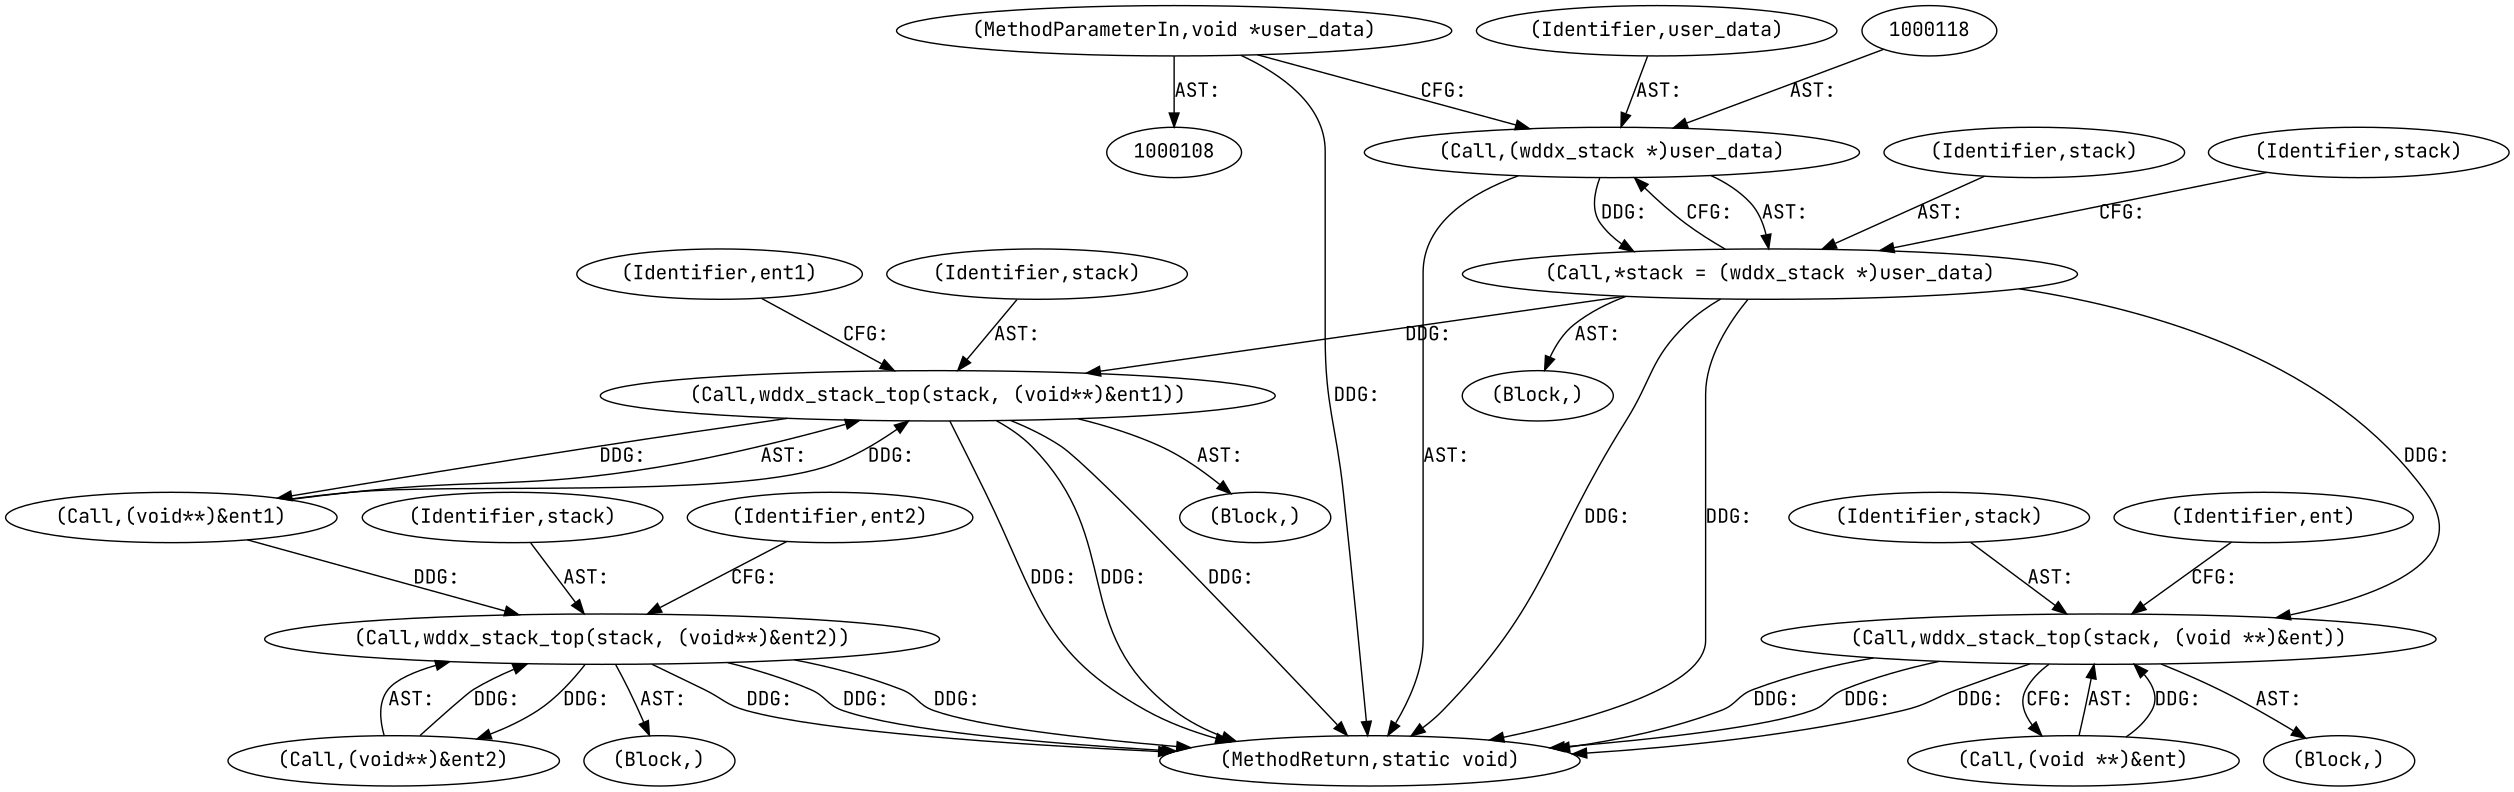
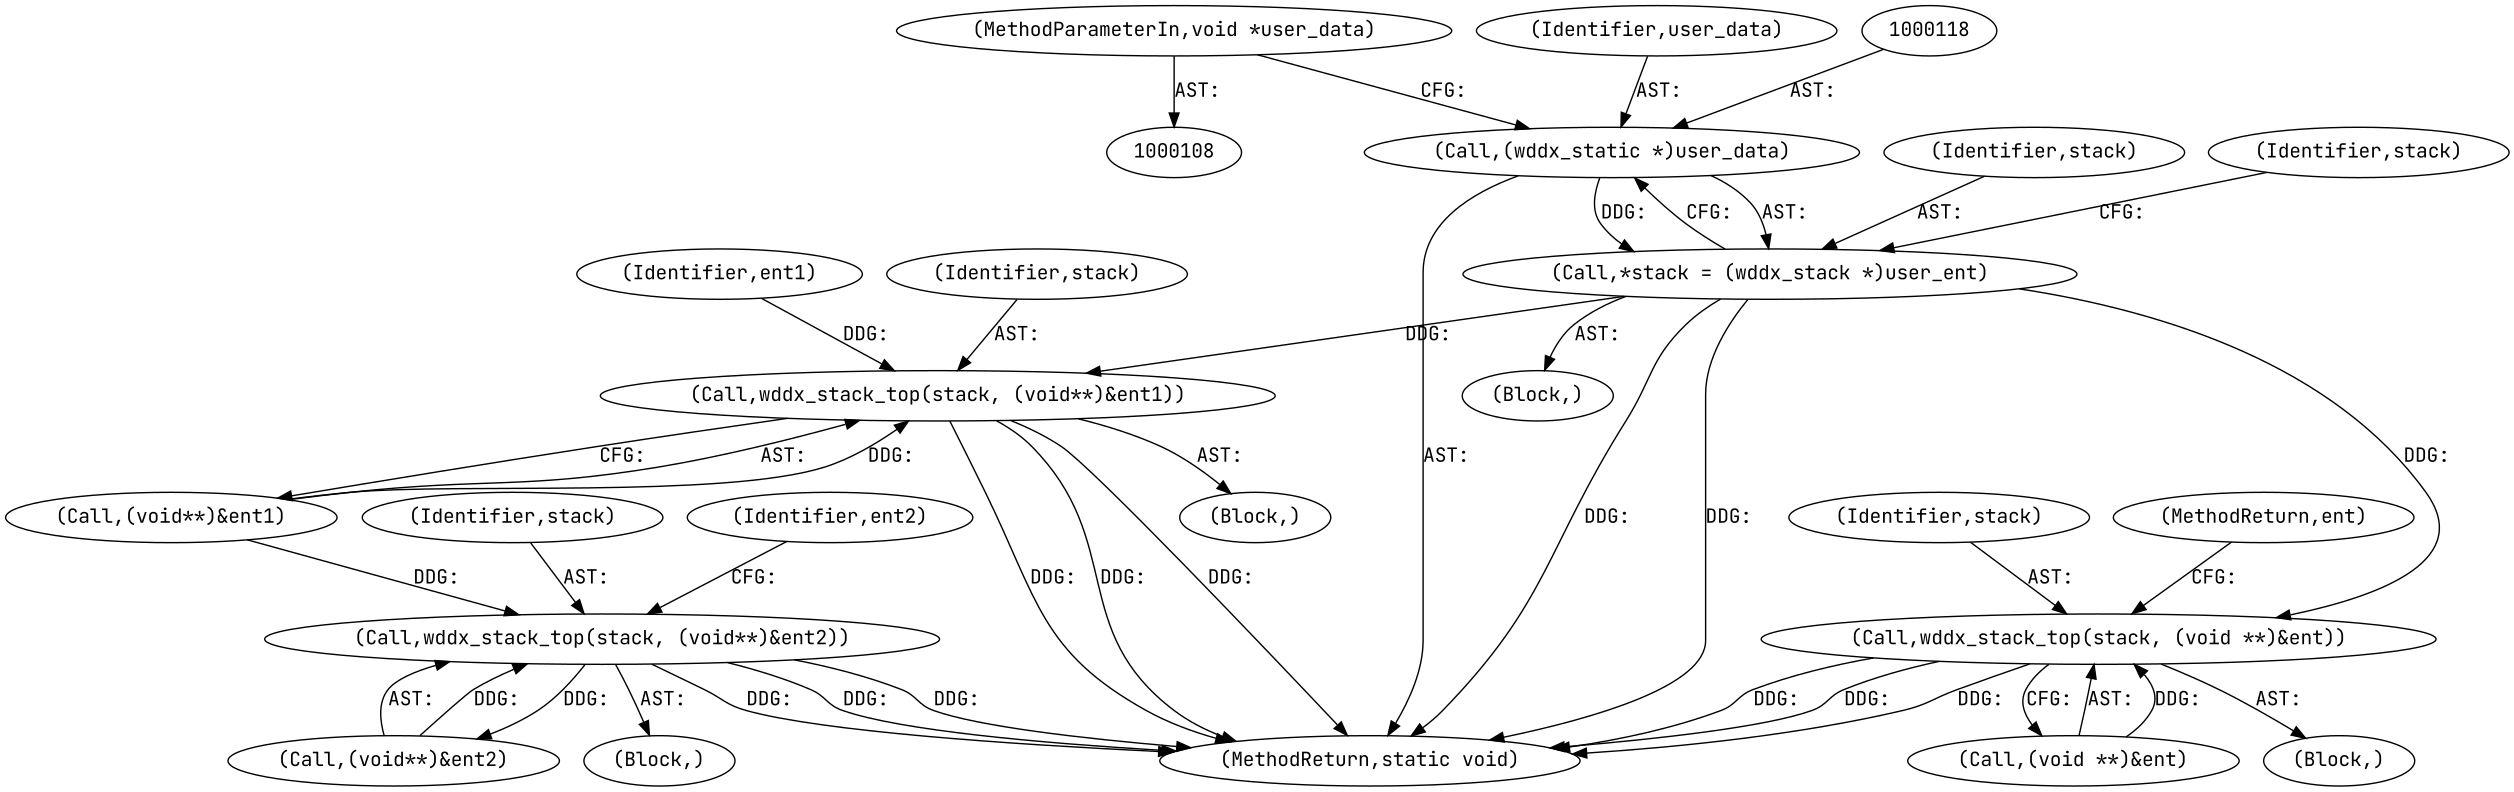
node "(Call,(wddx_stack *)user_data)": label "(Call,(wddx_stack *)user_data)" -> "(Call,(wddx_static *)user_data)"
node "(Call,*stack = (wddx_stack *)user_data)": label "(Call,*stack = (wddx_stack *)user_data)" -> "(Call,*stack = (wddx_stack *)user_ent)"
edge "(Identifier,ent1)" -> "(Call,wddx_stack_top(stack, (void**)&ent1))": label "CFG: " -> "DDG: "
edge "(MethodParameterIn,void *user_data)" -> "(MethodReturn,static void)": removed, label "DDG:"
edge "(Call,wddx_stack_top(stack, (void**)&ent1))" -> "(Call,(void**)&ent1)": label "DDG: " -> "CFG: "
node "(Identifier,ent)": label "(Identifier,ent)" -> "(MethodReturn,ent)"
